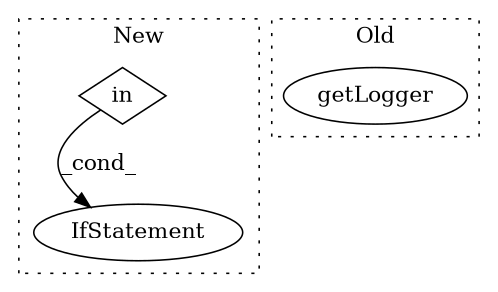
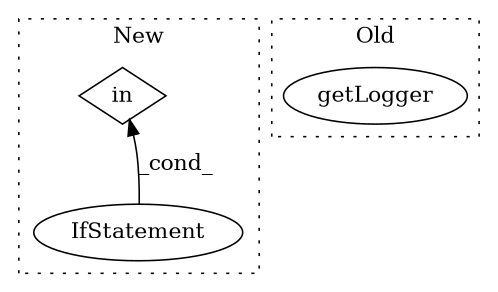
edge "in" -> "IfStatement": reversed
